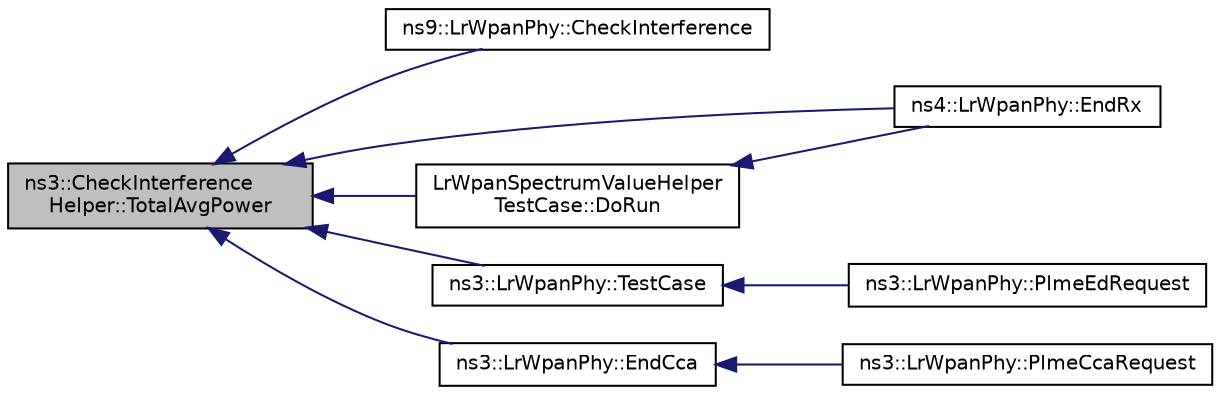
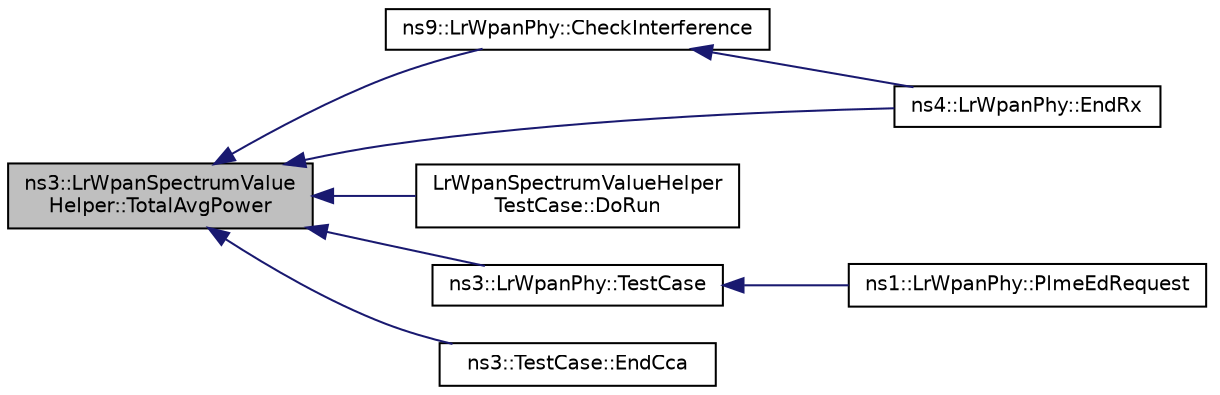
edge "ns4::LrWpanPhy::EndRx" -> "LrWpanSpectrumValueHelper TestCase::DoRun": now "ns4::LrWpanPhy::EndRx" -> "ns9::LrWpanPhy::CheckInterference"
node "ns3::CheckInterference Helper::TotalAvgPower": label "ns3::CheckInterference Helper::TotalAvgPower" -> "ns3::LrWpanSpectrumValue Helper::TotalAvgPower"
node "ns3::LrWpanPhy::PlmeEdRequest": label "ns3::LrWpanPhy::PlmeEdRequest" -> "ns1::LrWpanPhy::PlmeEdRequest"
node "ns3::LrWpanPhy::EndCca": label "ns3::LrWpanPhy::EndCca" -> "ns3::TestCase::EndCca"
node "ns3::LrWpanPhy::PlmeCcaRequest": removed
